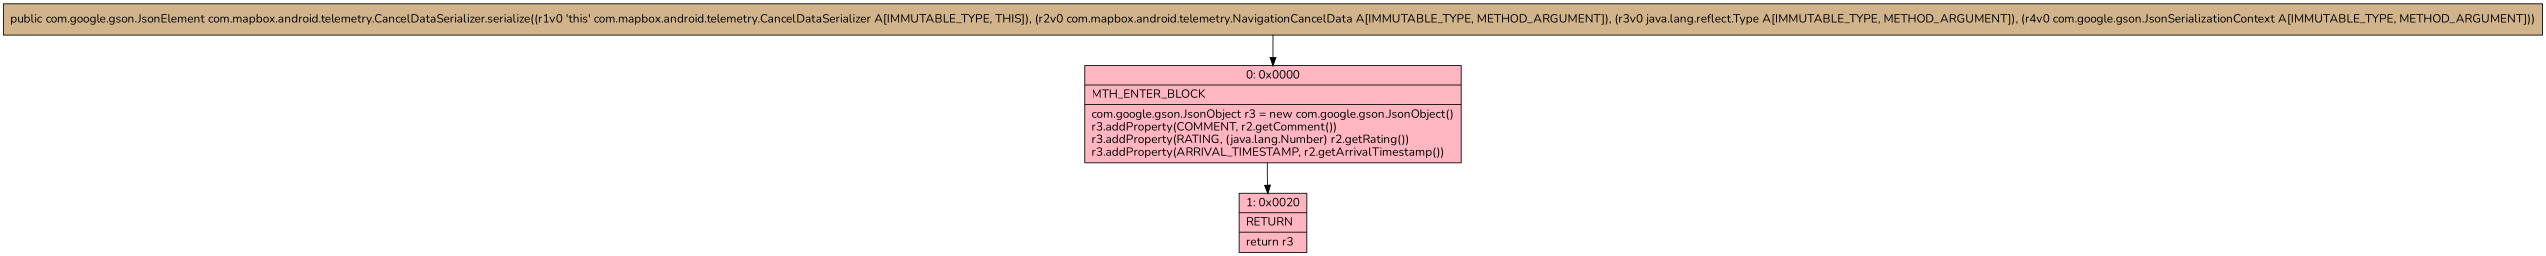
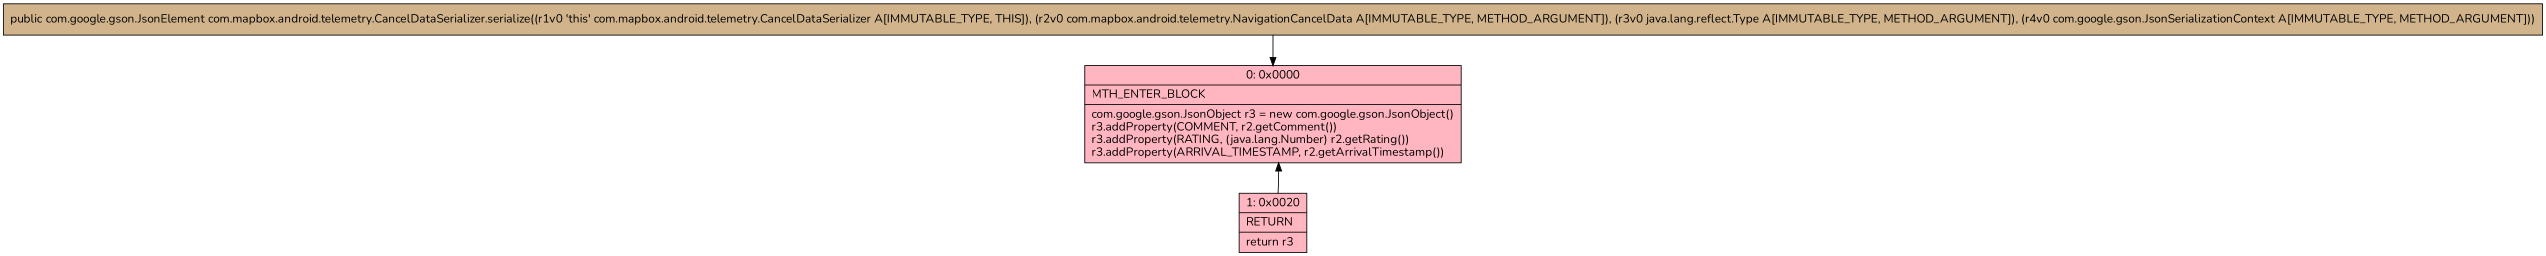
edge "0: 0x0000" -> "1: 0x0020": reversed
